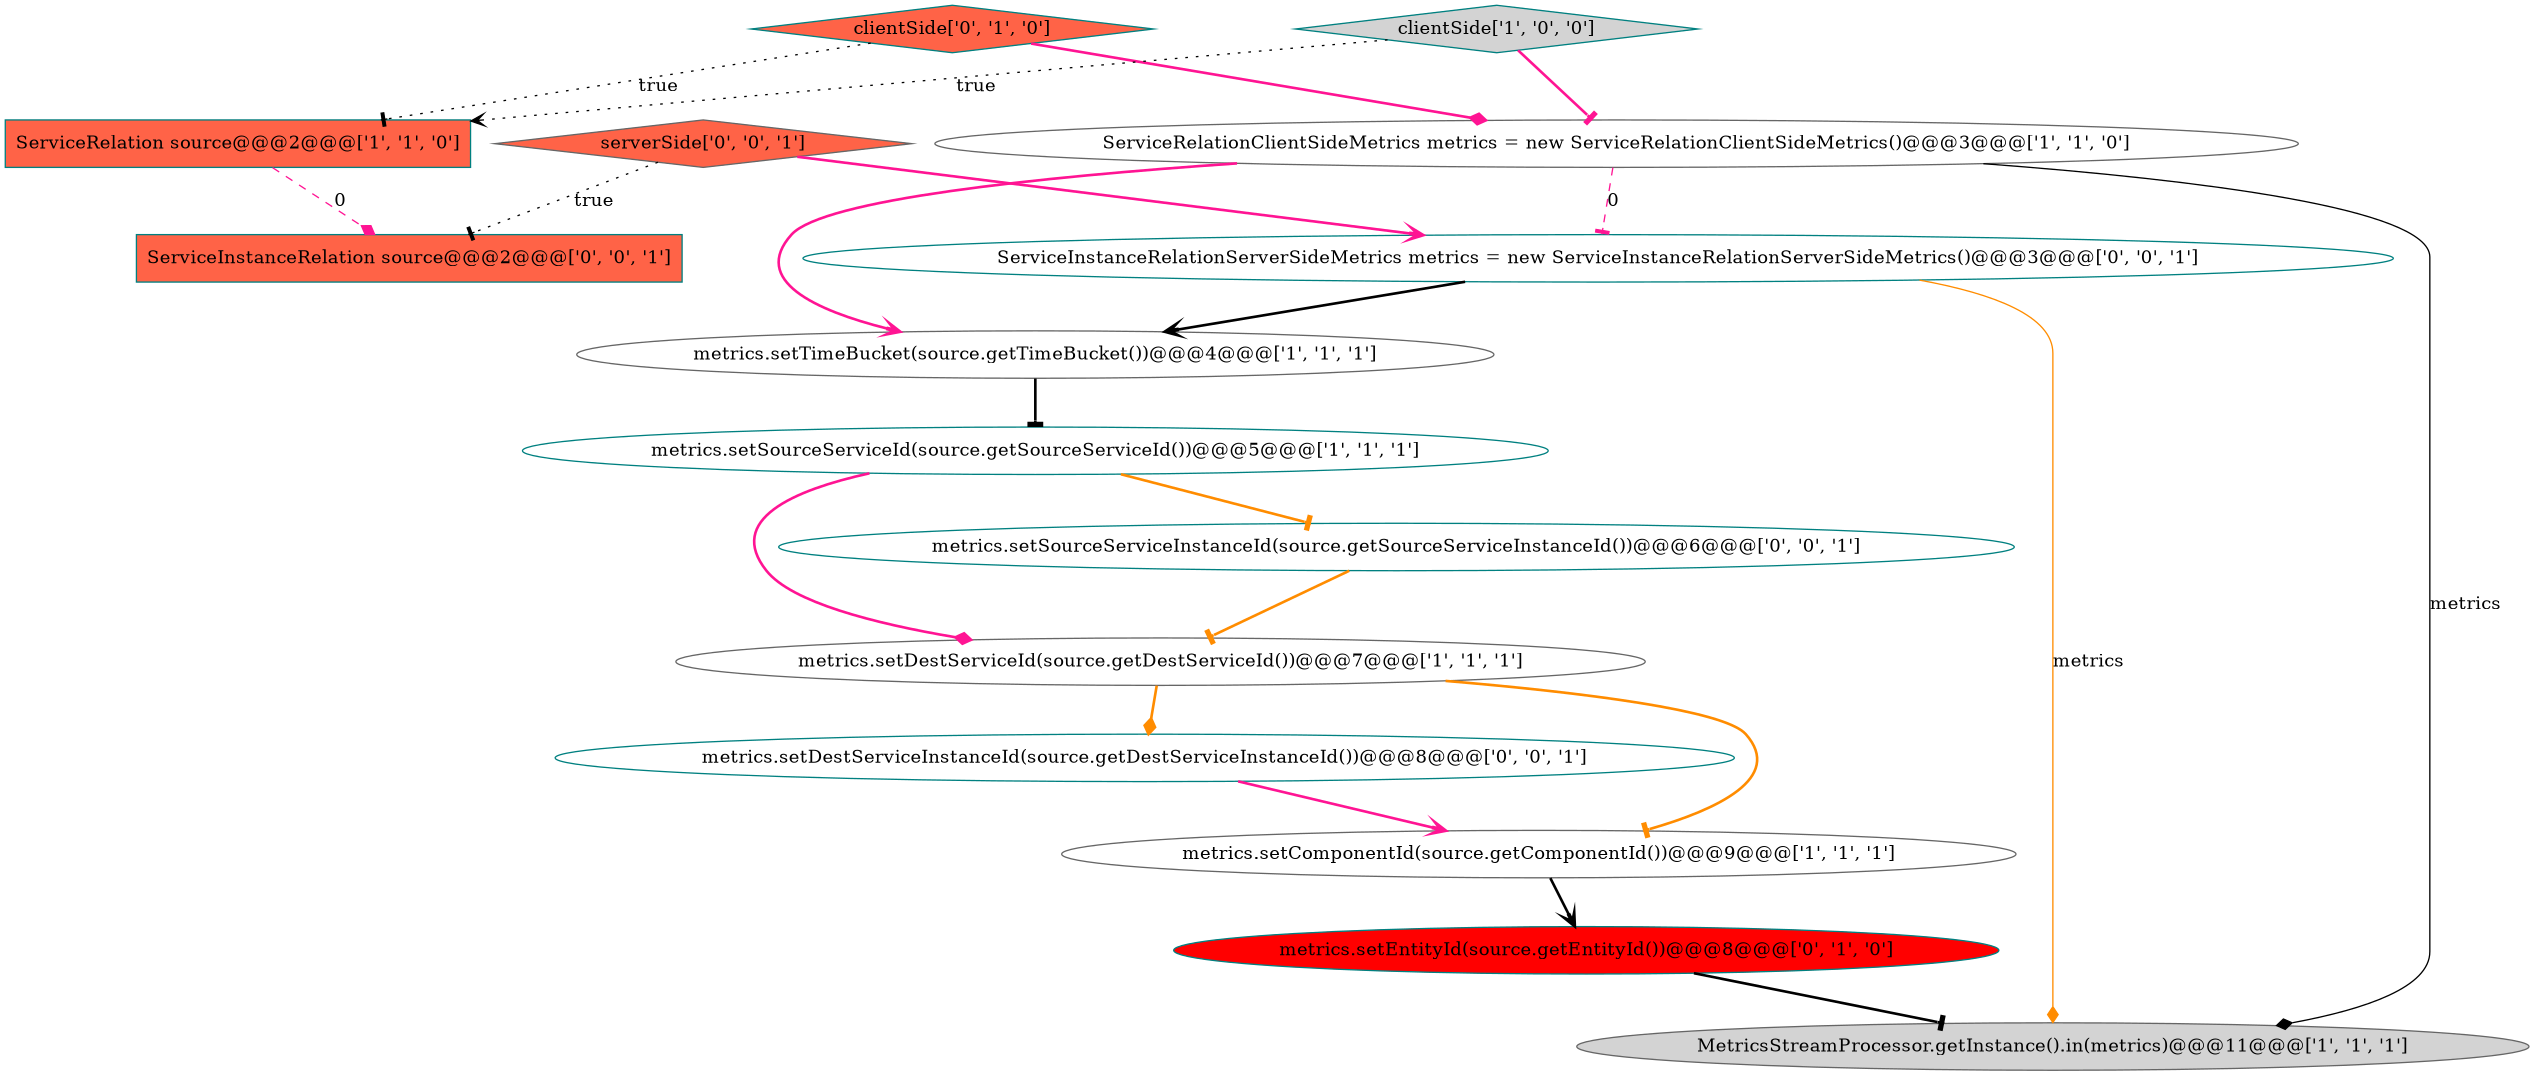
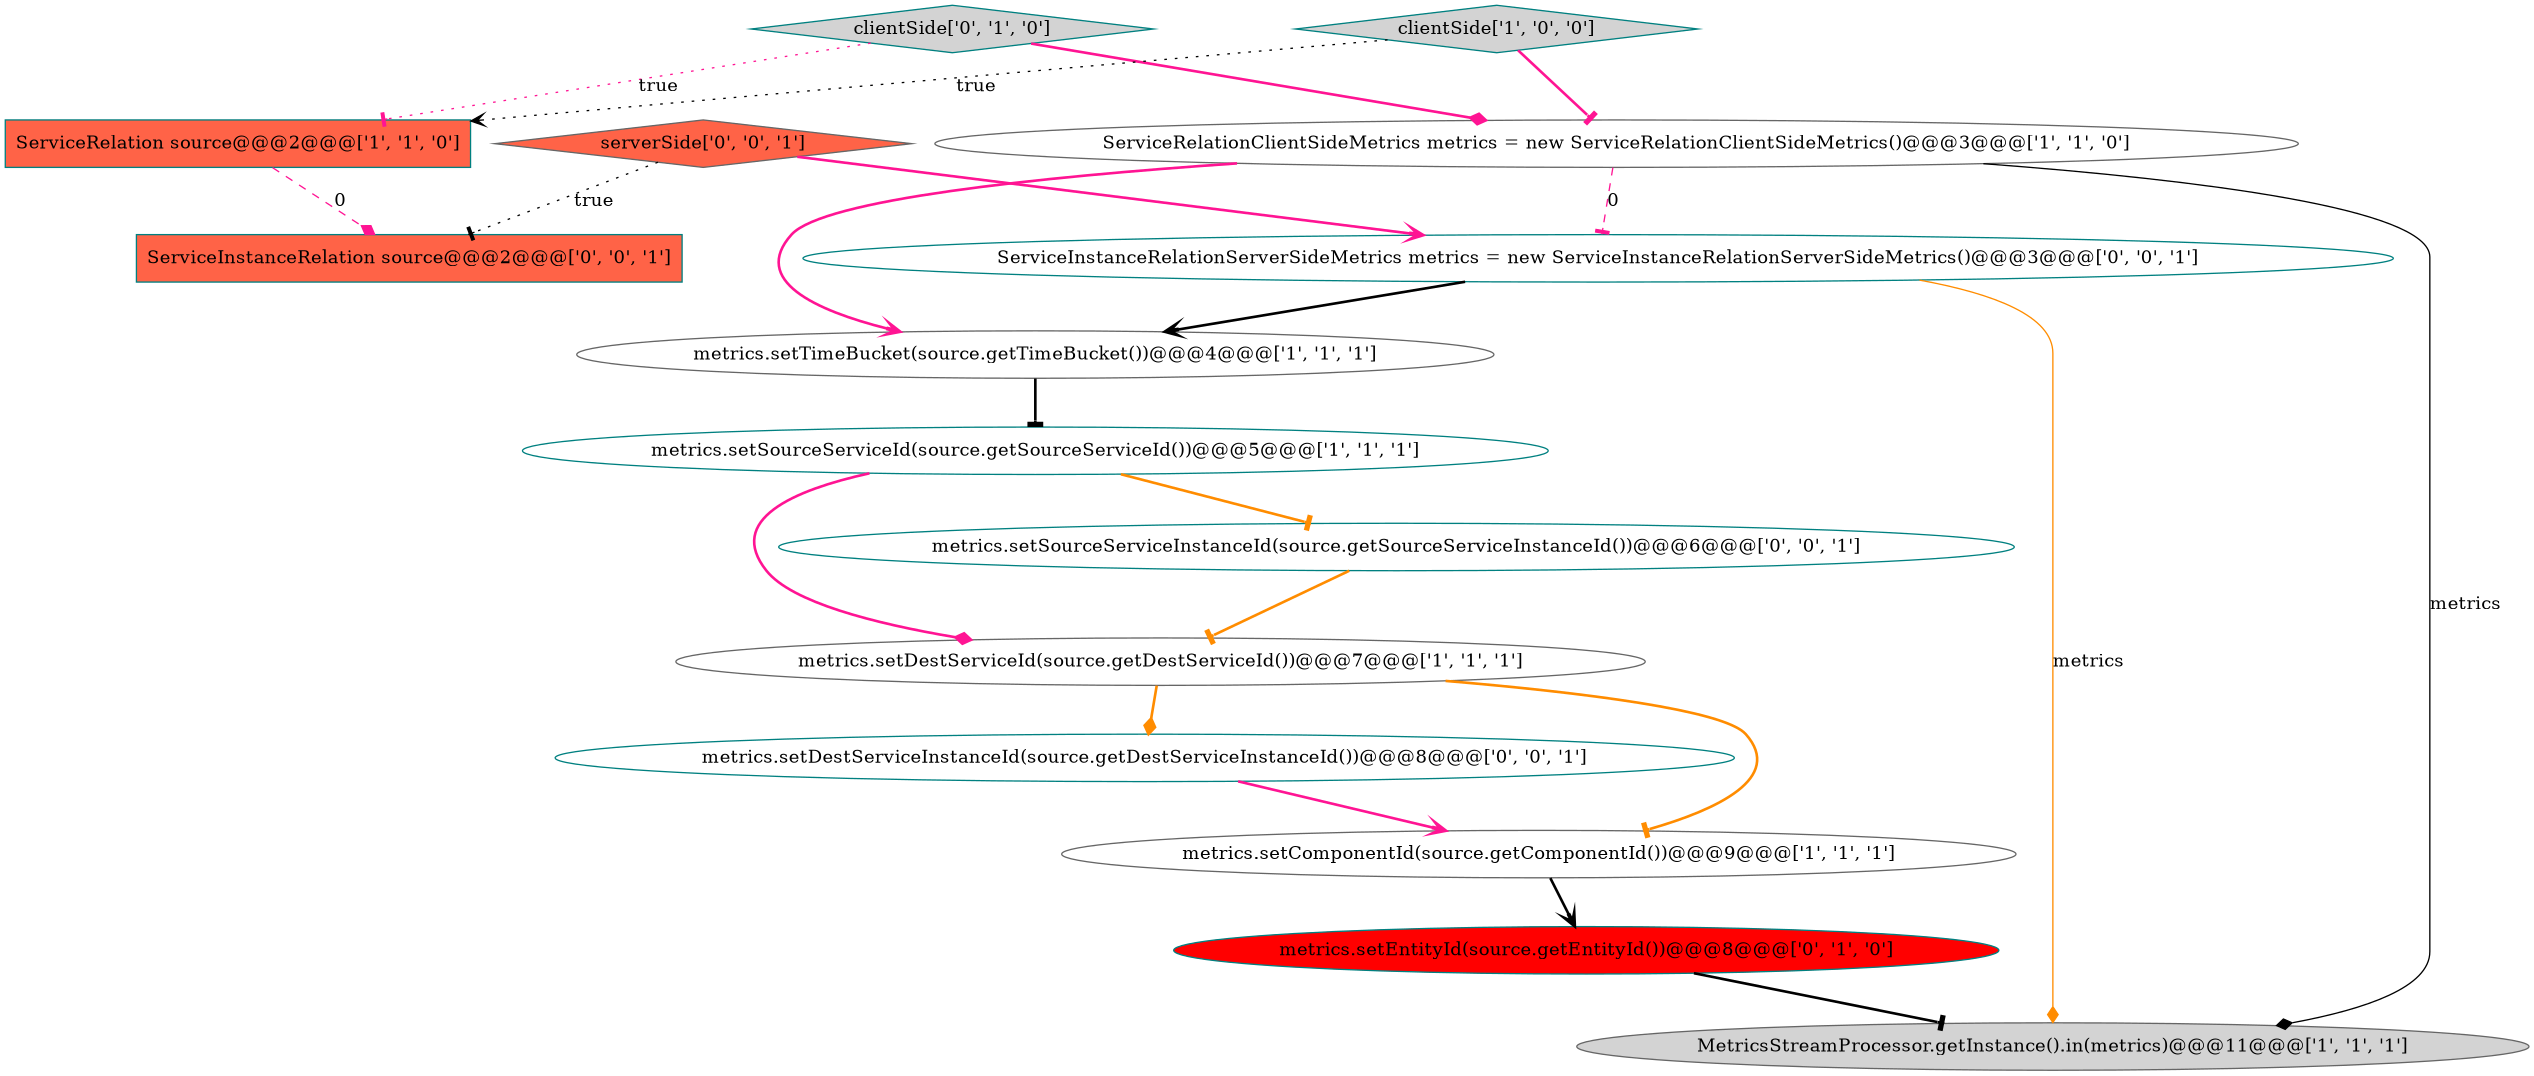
node "clientSide['0', '1', '0']": fillcolor tomato -> lightgray
edge "clientSide['0', '1', '0']" -> "ServiceRelation source@@@2@@@['1', '1', '0']": color black -> deeppink
